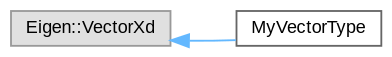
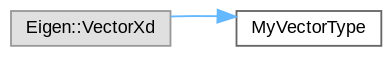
edge "MyVectorType" -> "Eigen::VectorXd": reversed
